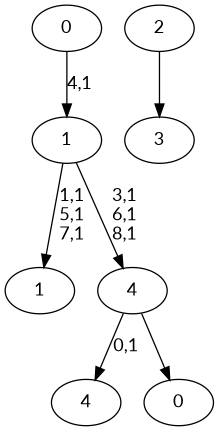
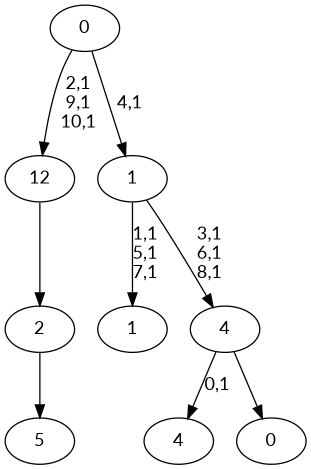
node "3": label "3" -> "5"
node "12": added
